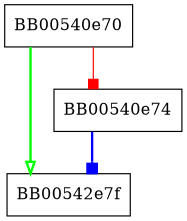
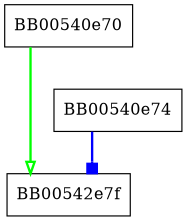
edge "BB00540e70" -> "BB00540e74": removed
